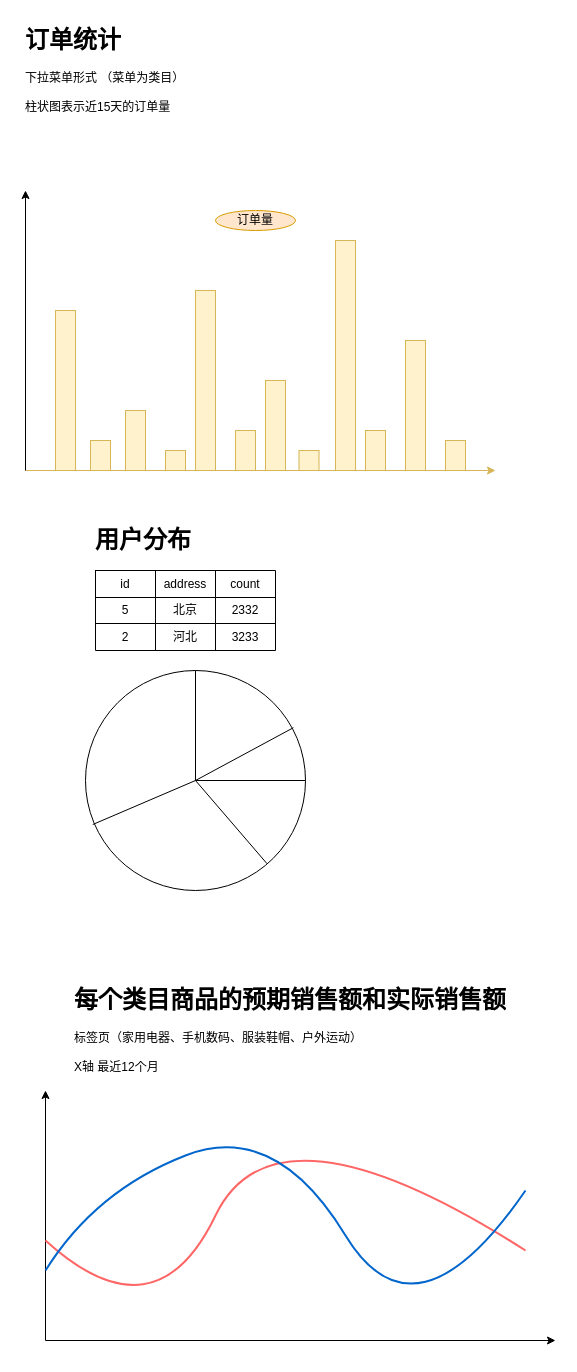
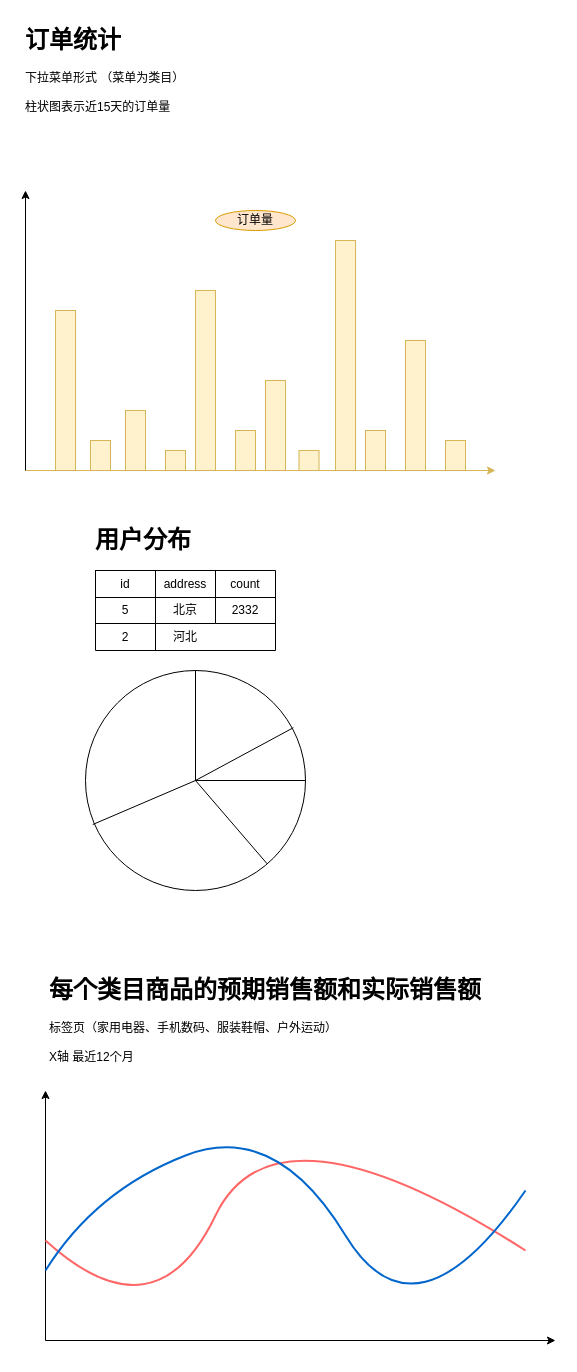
node "3233": removed
node "每个类目商品的预期销售额和实际销售额 标签页（家用电器、手机数码、服装鞋帽、户外运动） X轴 最近12个月": moved (298, 1046) -> (273, 1036)
